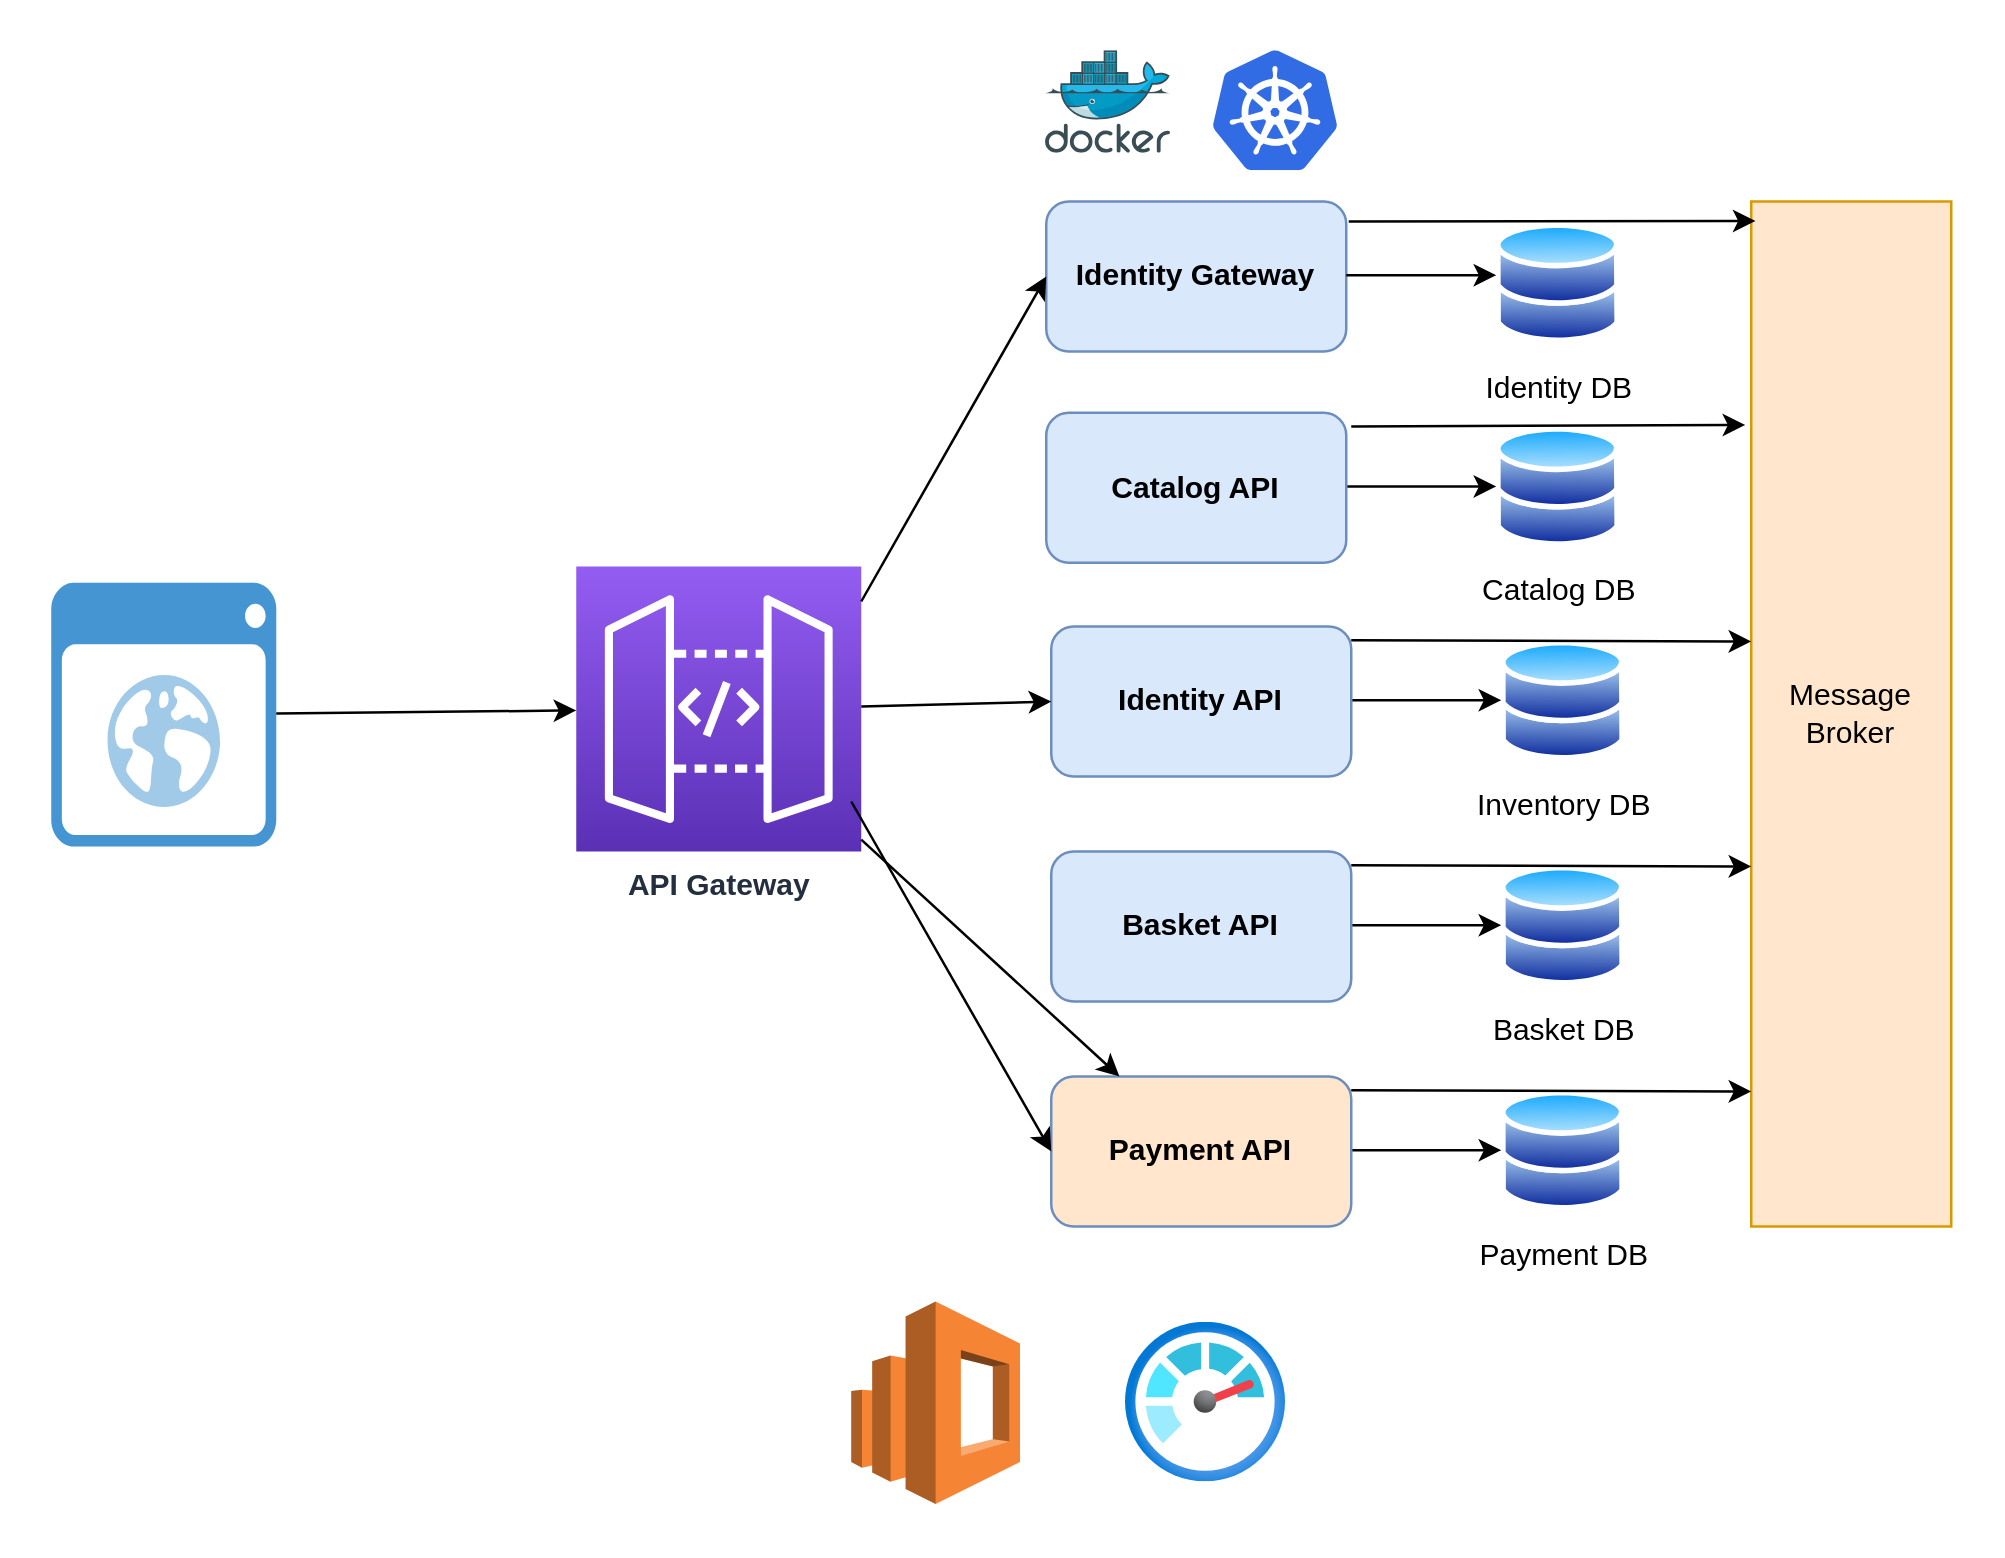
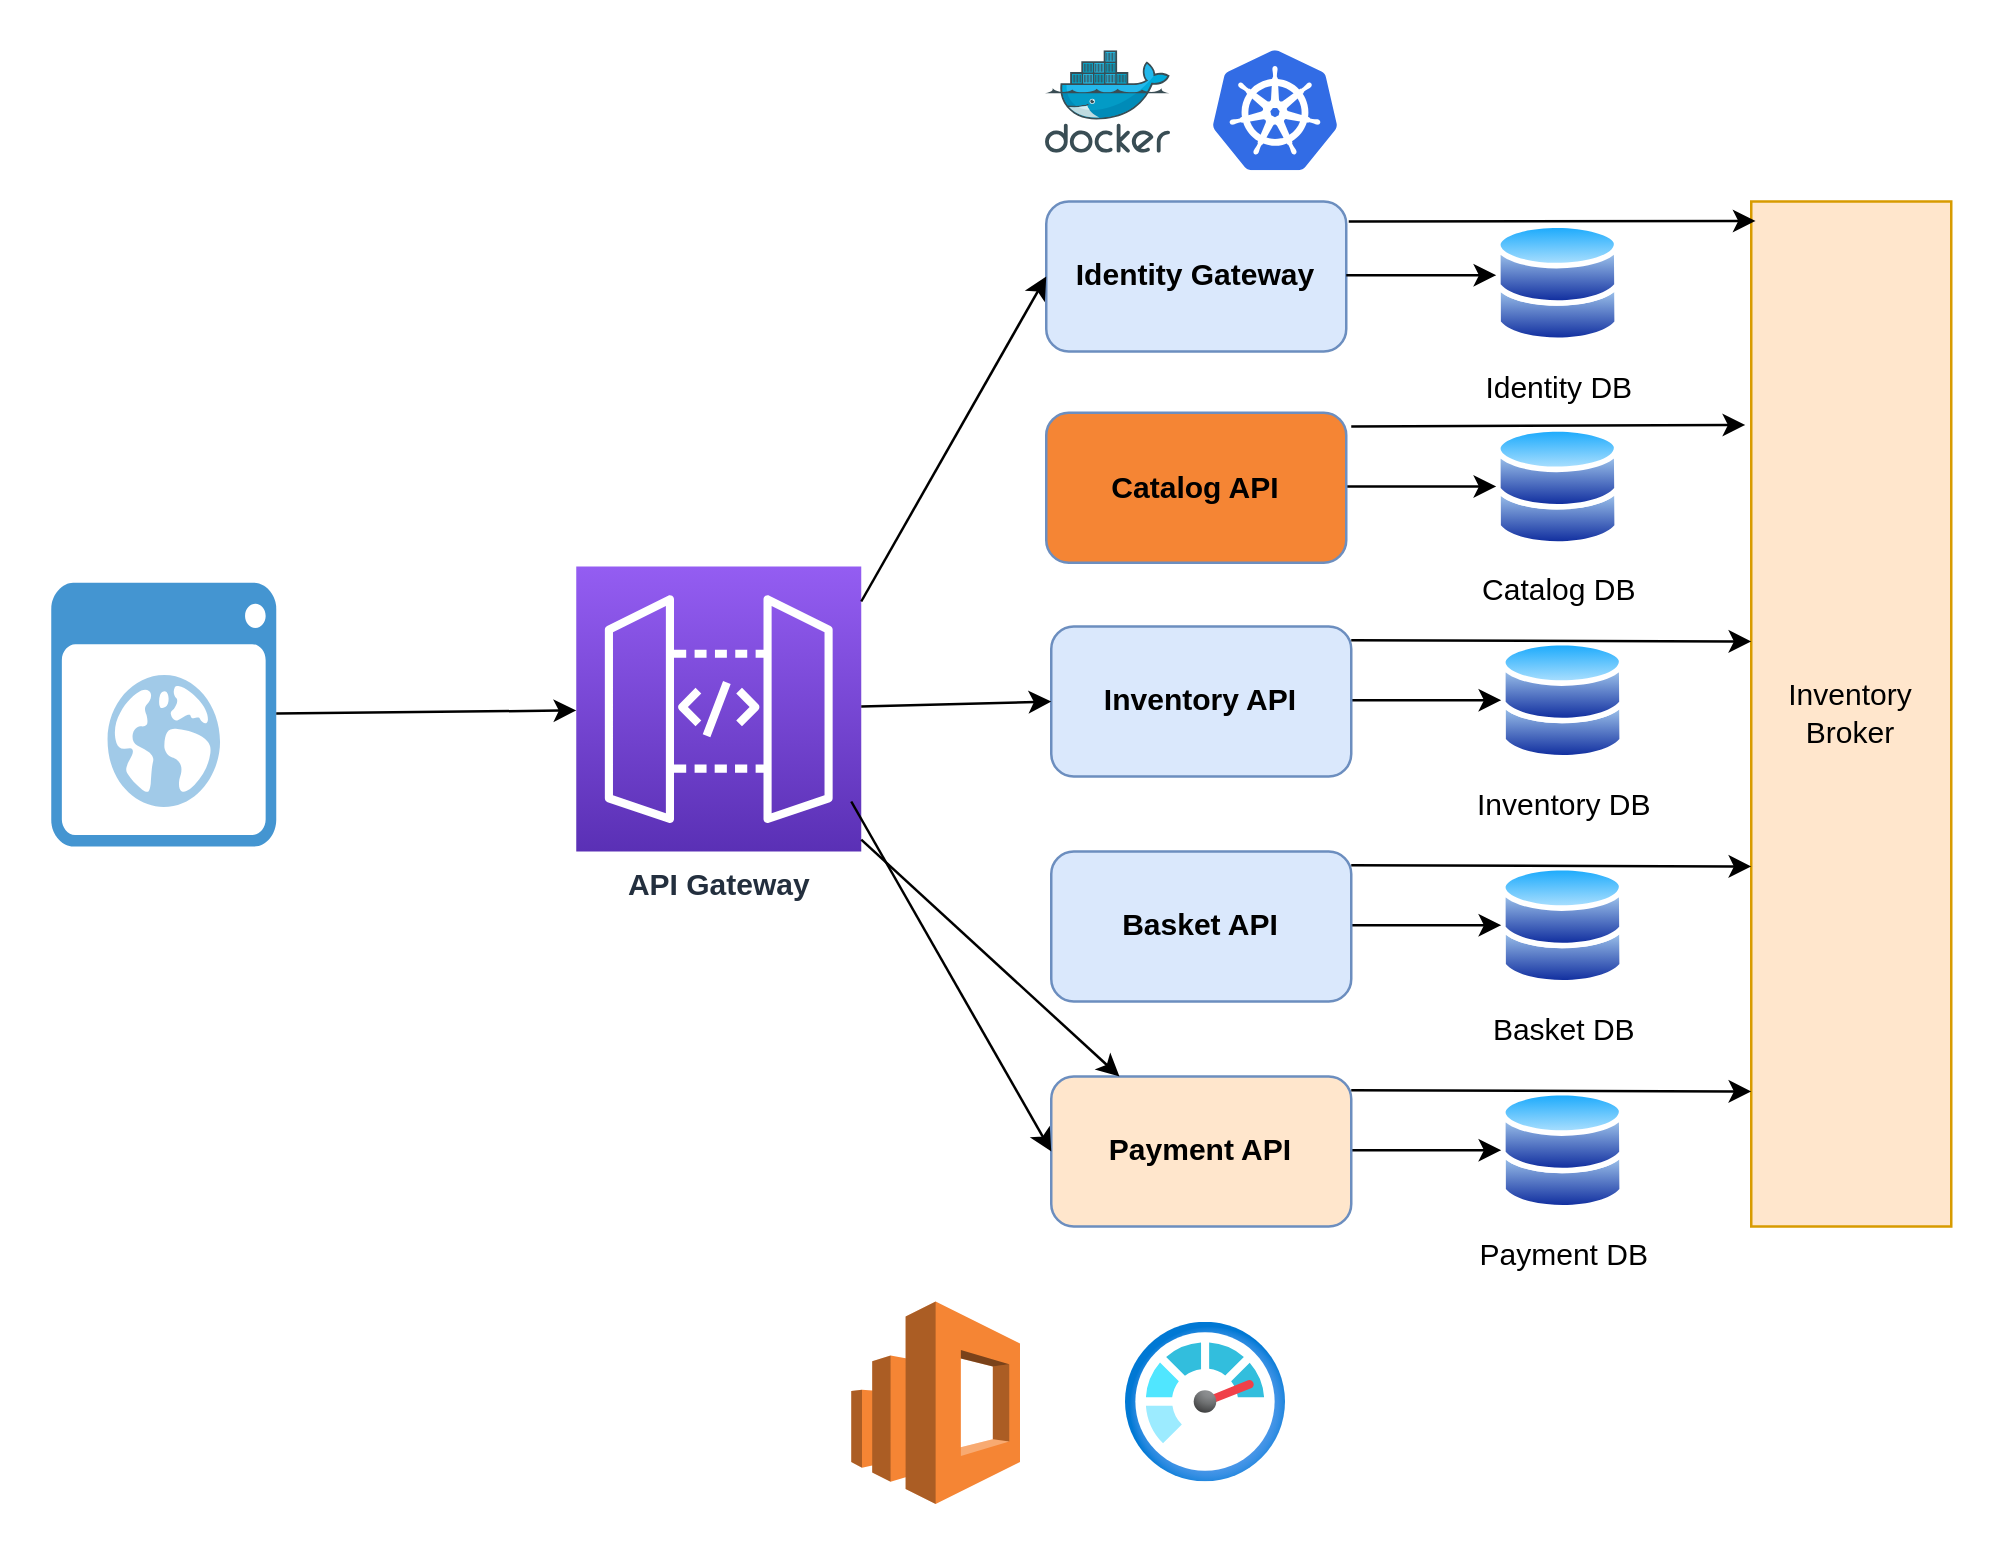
node "Catalog API": fillcolor #dae8fc -> #f58534
node "Identity API": label "Identity API" -> "Inventory API"
node "Message Broker": label "Message Broker" -> "Inventory Broker"
